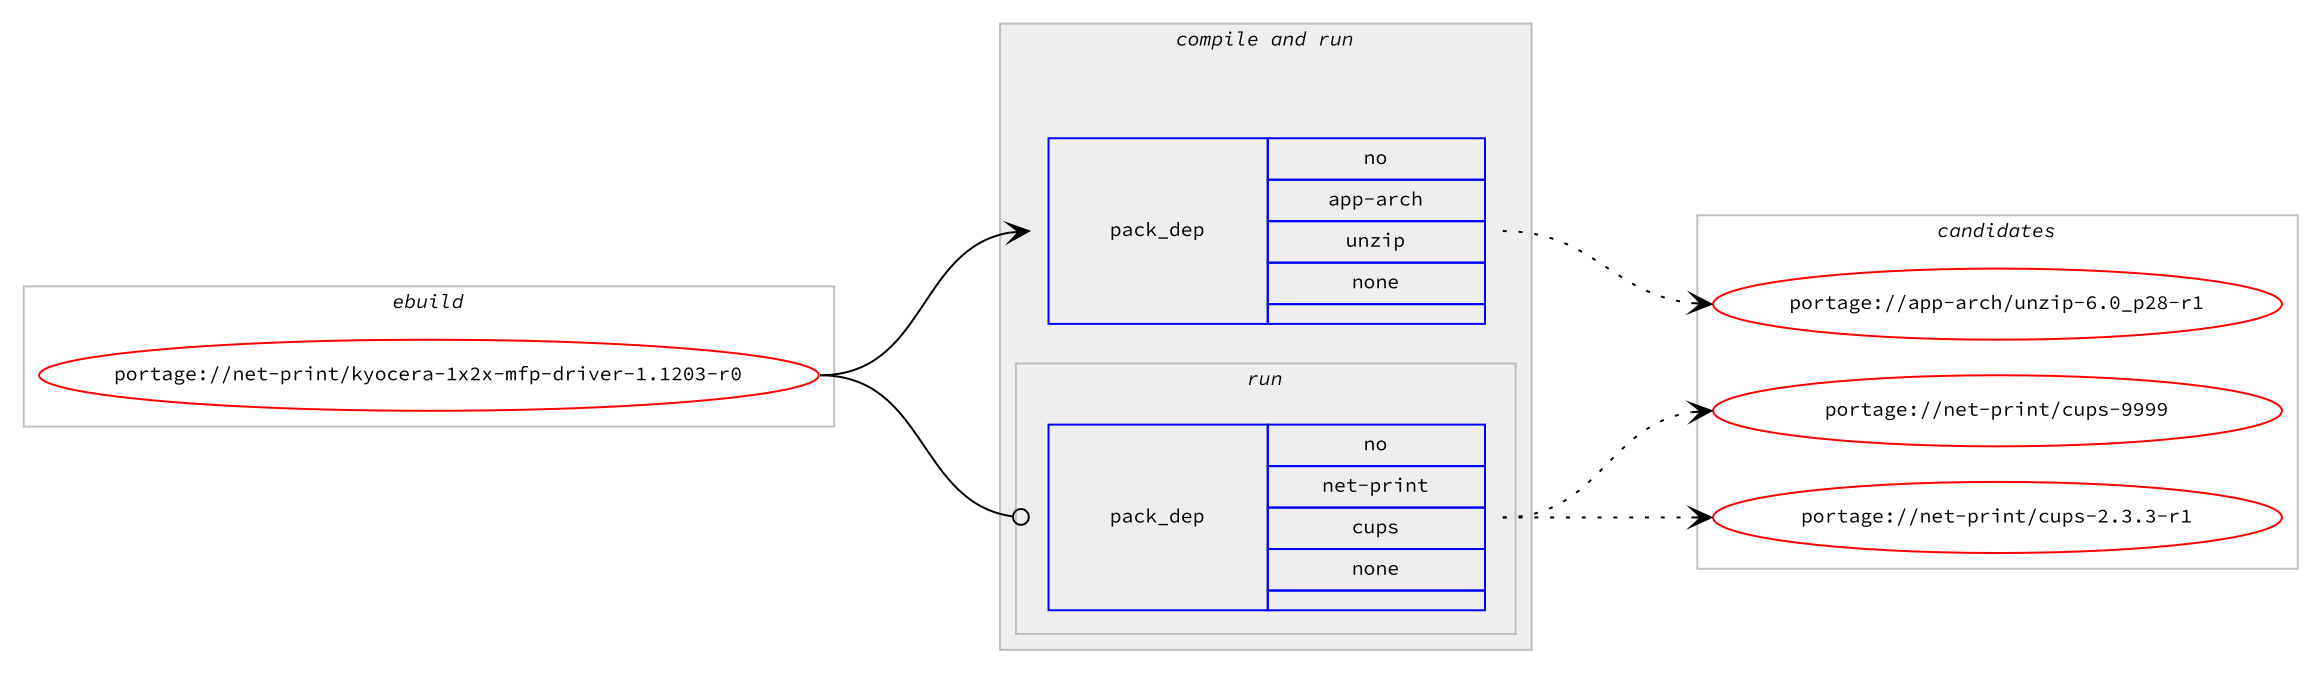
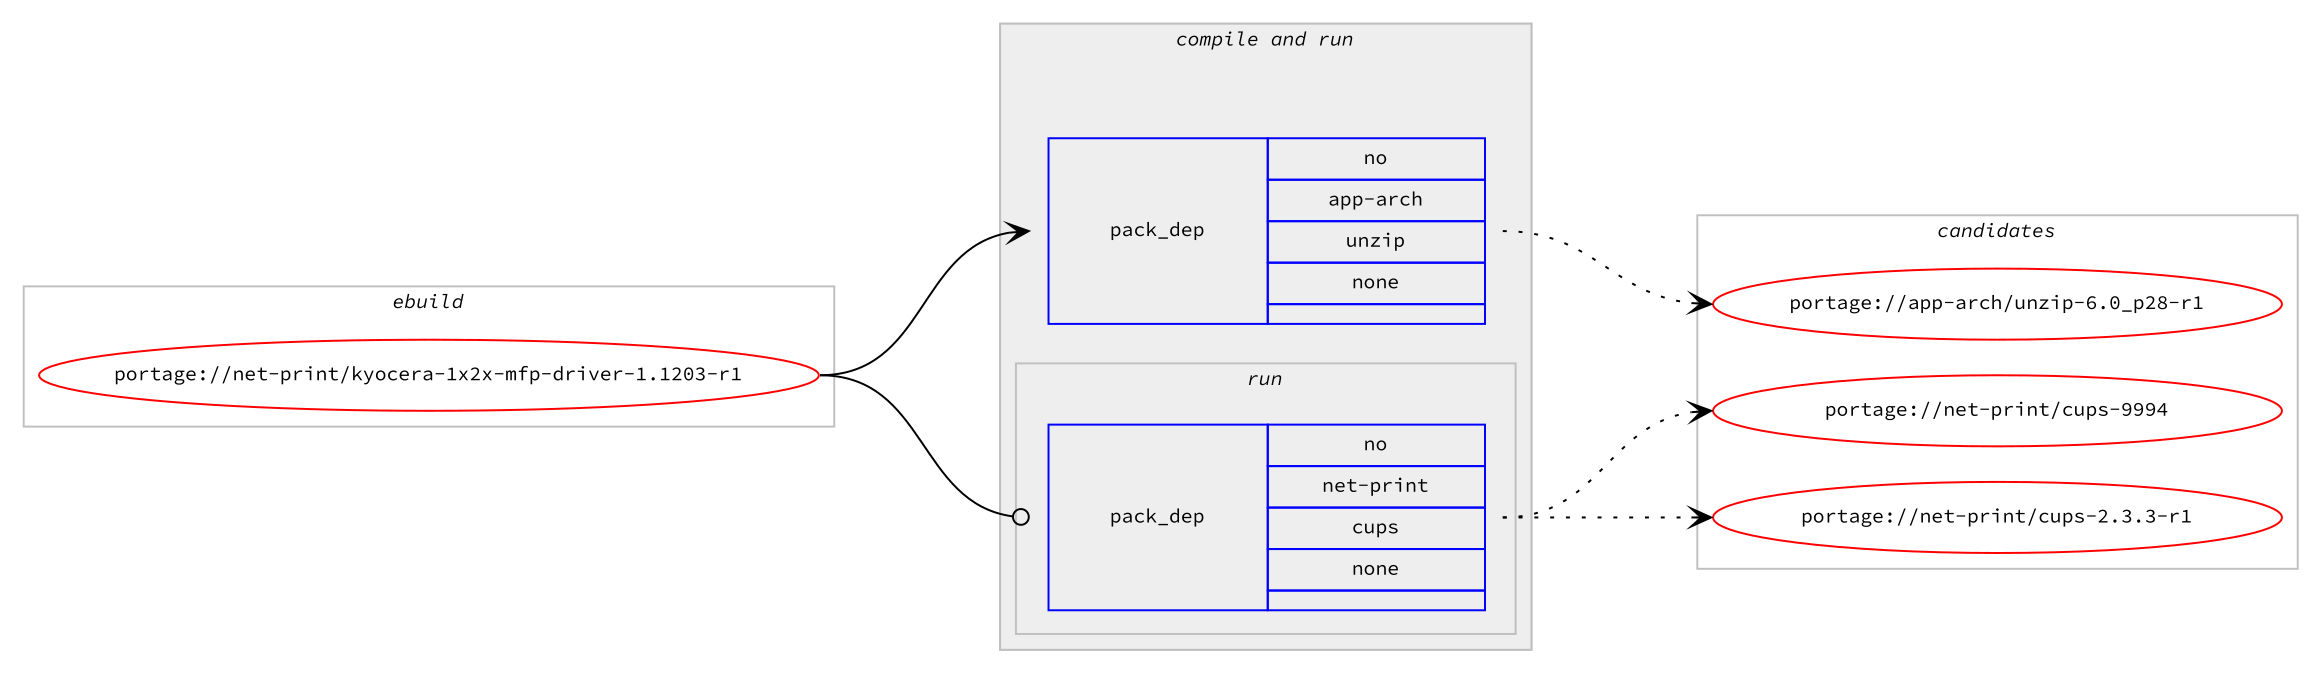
node "portage://net-print/kyocera-1x2x-mfp-driver-1.1203-r0": label "portage://net-print/kyocera-1x2x-mfp-driver-1.1203-r0" -> "portage://net-print/kyocera-1x2x-mfp-driver-1.1203-r1"
node "portage://net-print/cups-9999": label "portage://net-print/cups-9999" -> "portage://net-print/cups-9994"
